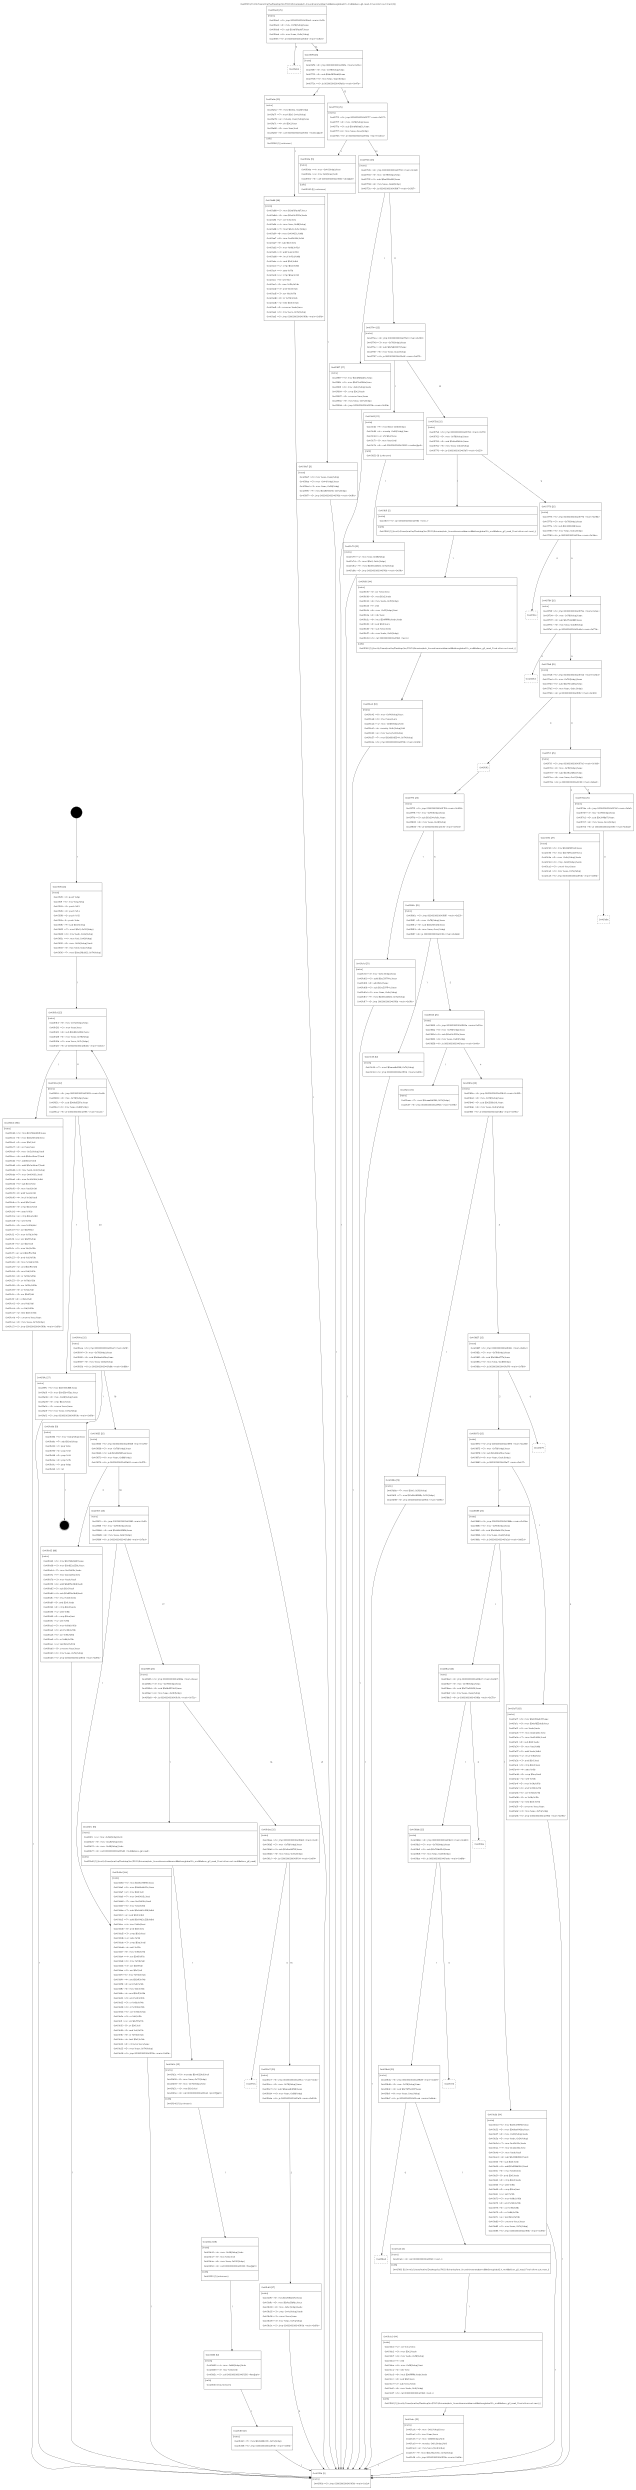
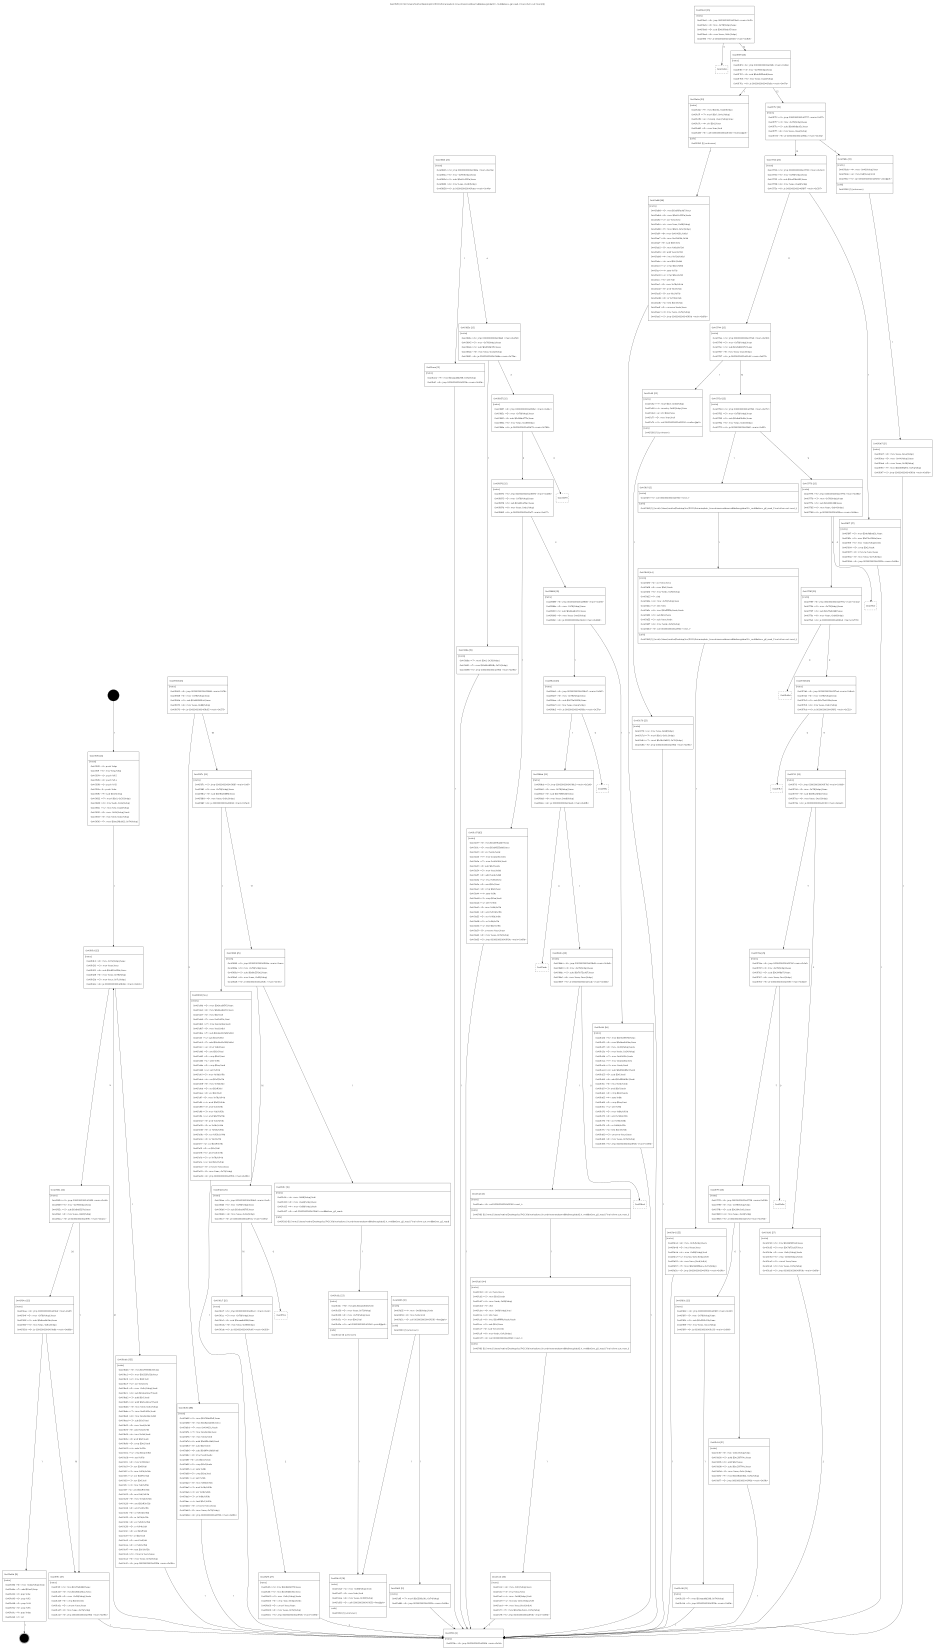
edge "0x401912" -> "0x4017f3 [25]": now "0x4017da [25]" -> "0x4017f3 [25]"
edge "0x40180c [25]" -> "0x401825 [25]": removed, label "5"
edge "0x401aea [12]" -> "0x401f0b [5]": added, label "1"
edge "0x40164a [25]" -> "0x401663 [25]": now "0x40164a [25]" -> "0x4019fc [27]"
edge "0x401d43 [18]" -> "0x401d55 [12]": reversed
